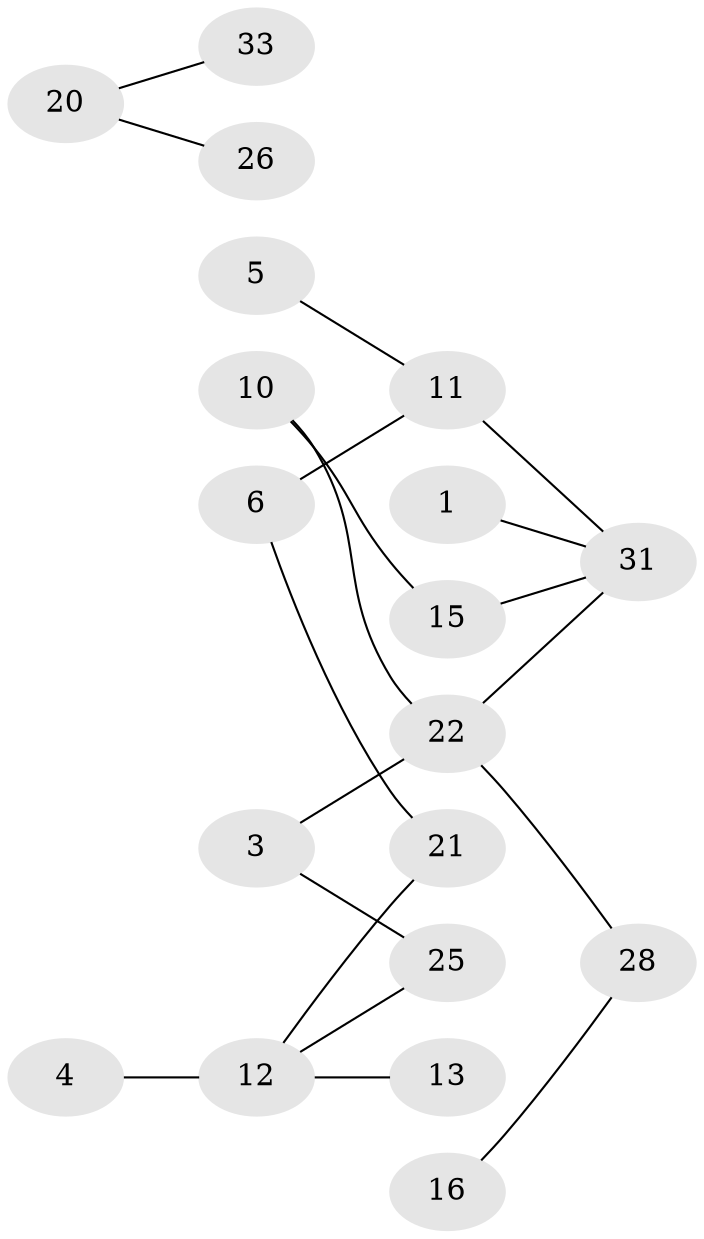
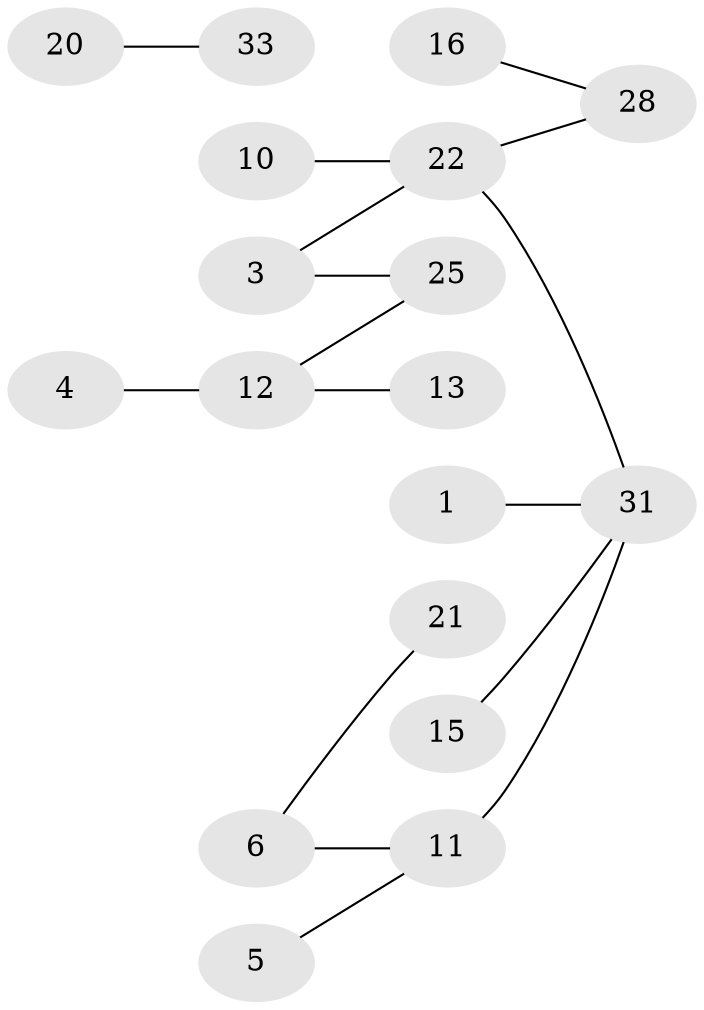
node "26": removed
edge "10" -- "15": removed
edge "21" -- "12": removed
